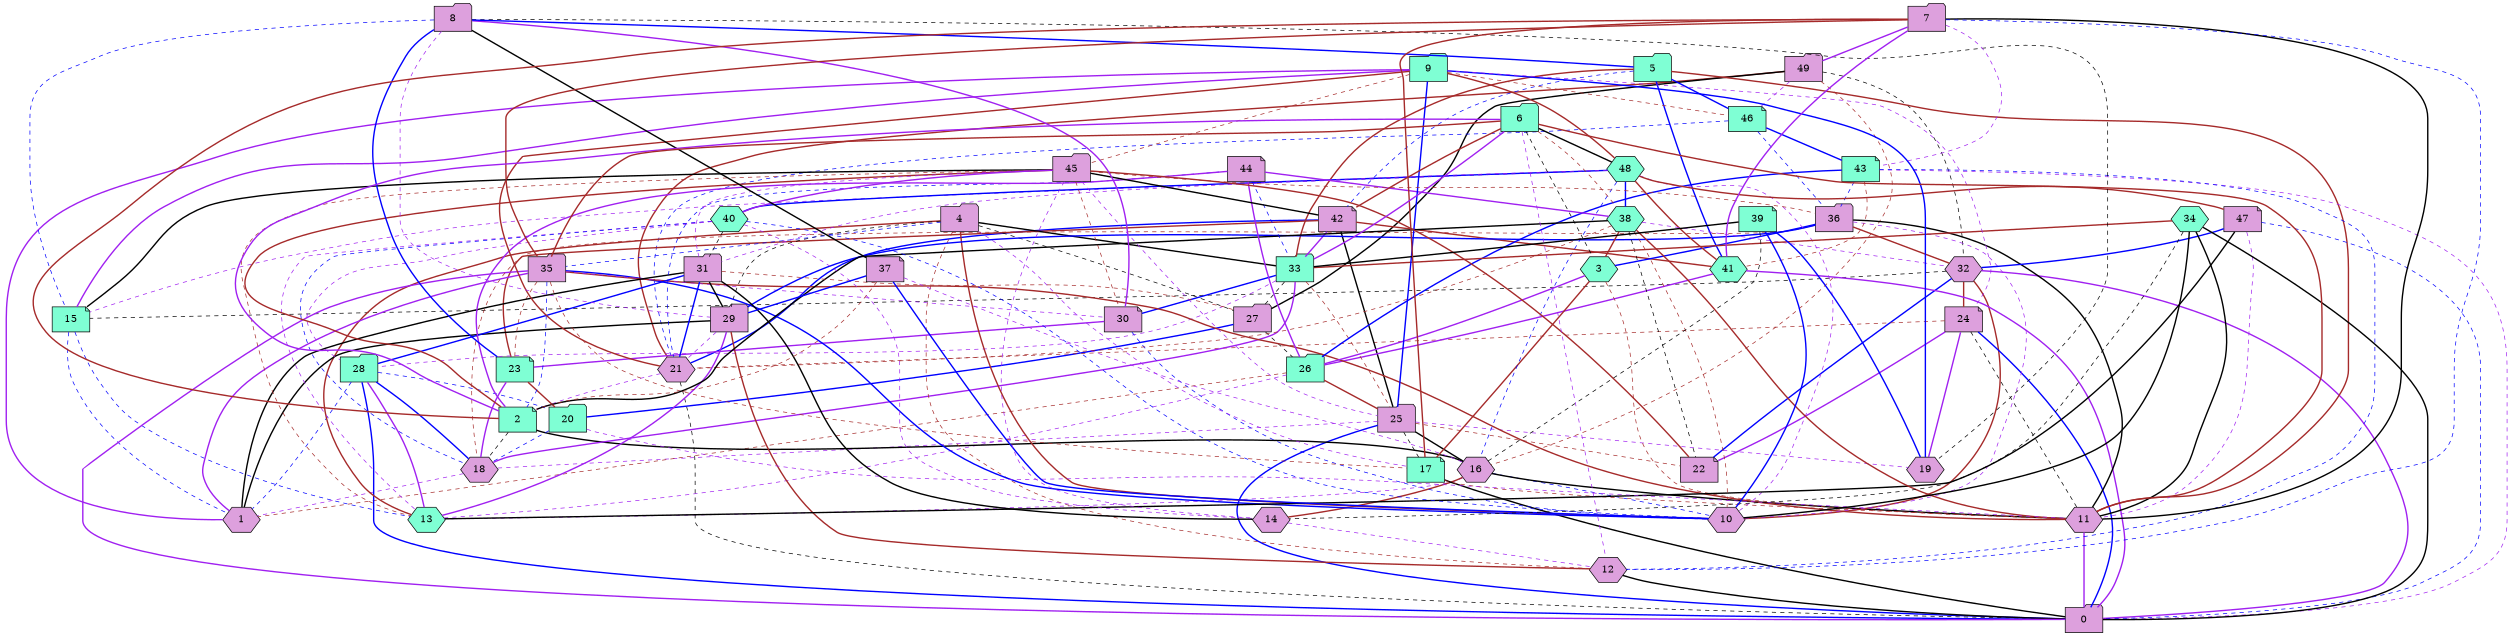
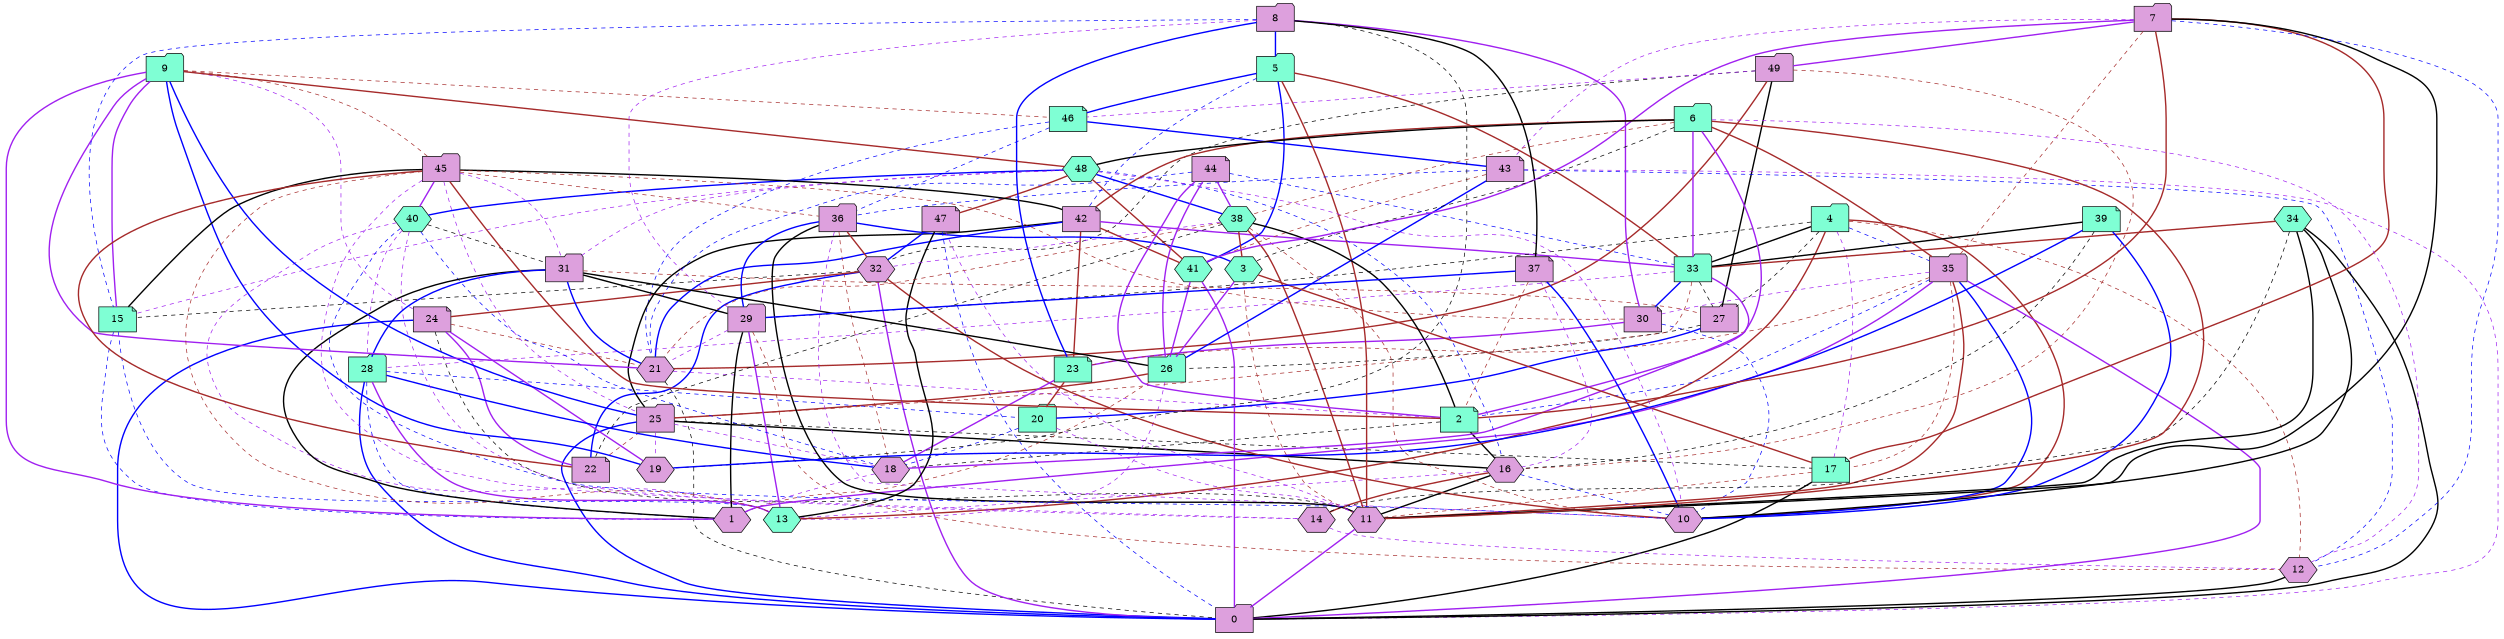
edge "7" -- "35": style bold -> dashed
edge "9" -- "21": color brown -> purple
node "43": fillcolor aquamarine -> plum
node "4": fillcolor plum -> aquamarine
edge "31" -- "14": now "31" -- "26"
edge "29" -- "12": style bold -> dashed
